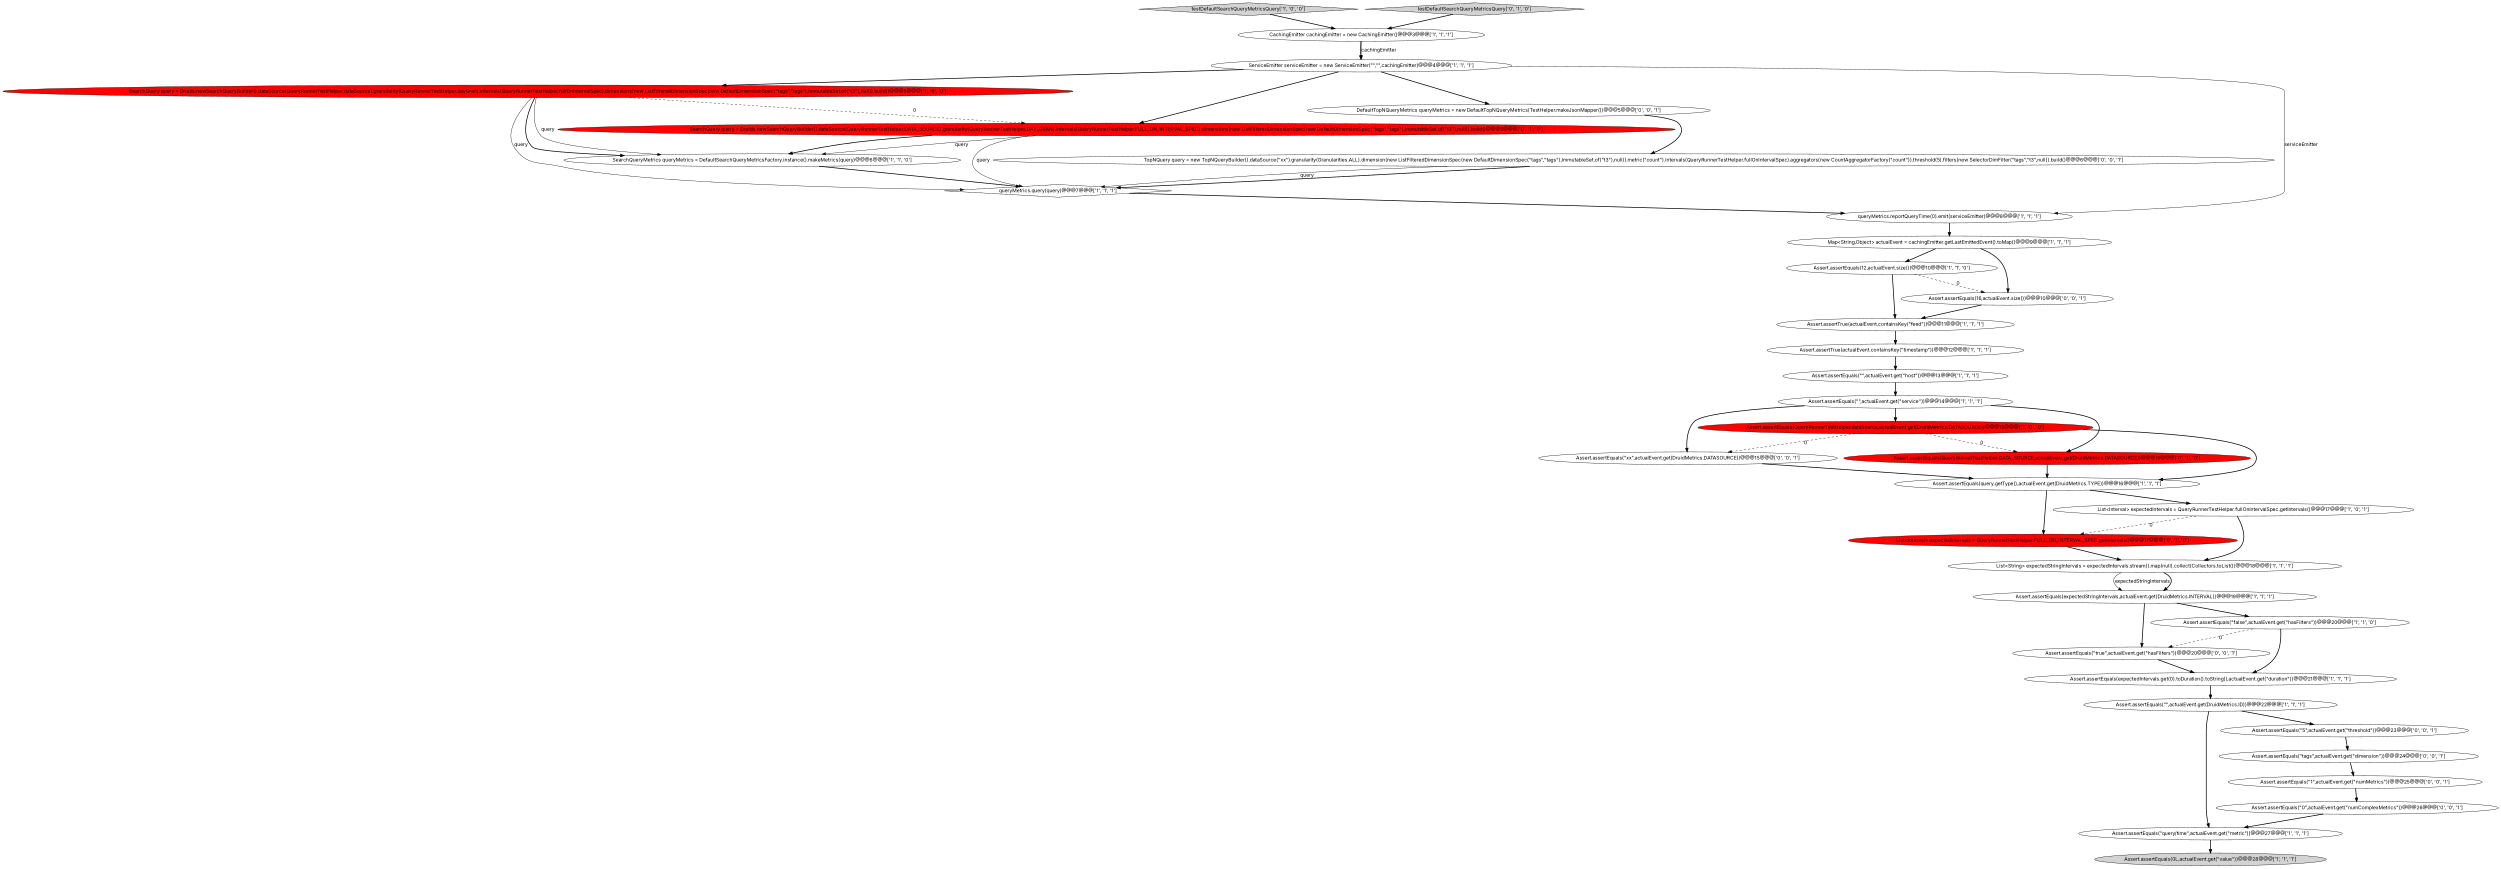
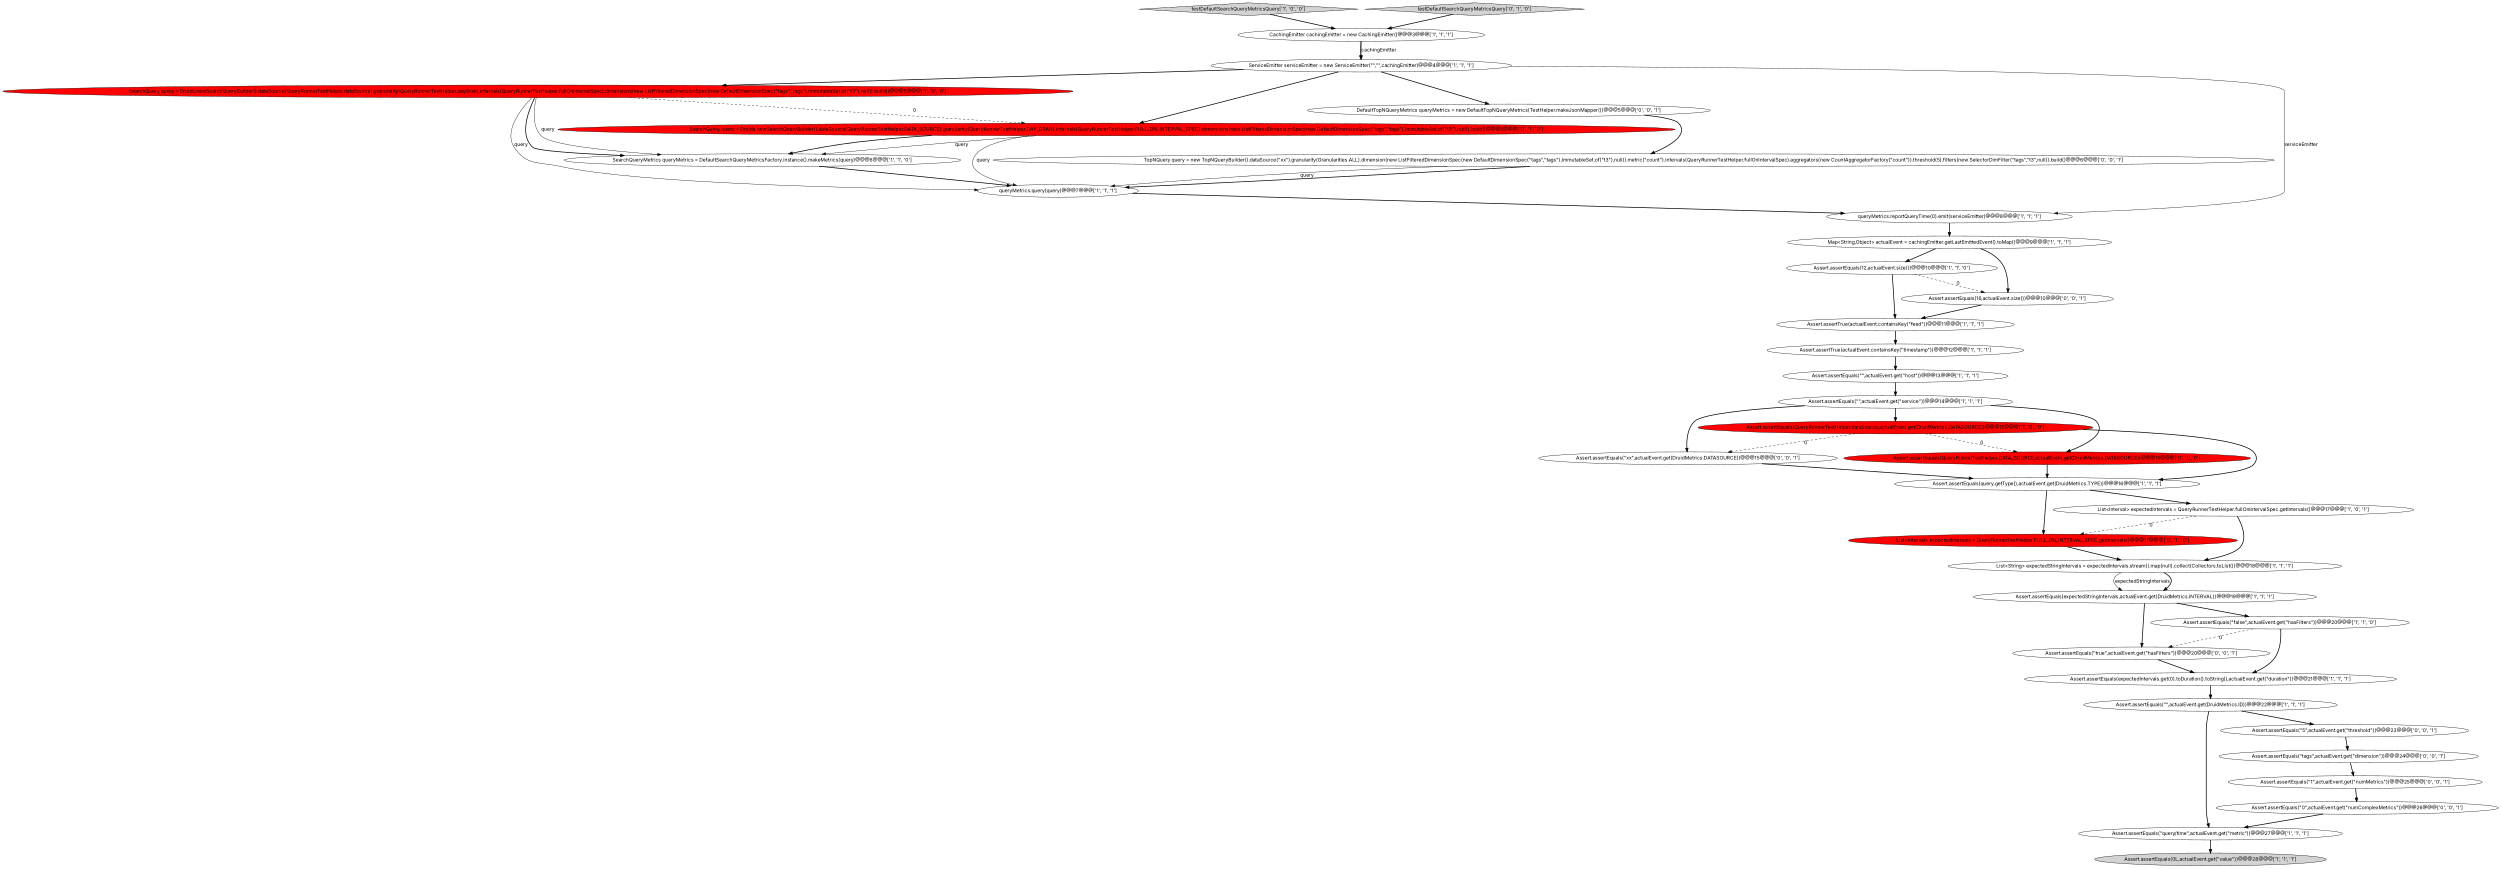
node "queryMetrics.query(query)@@@7@@@['1', '1', '1']": shape diamond -> ellipse
